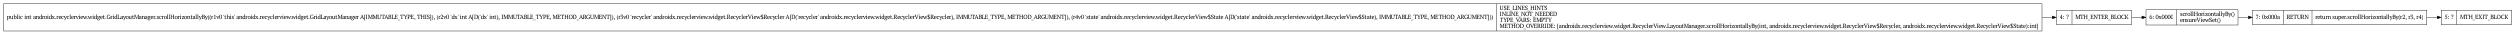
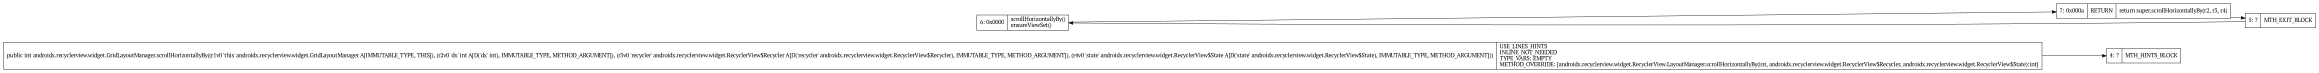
node "4: ?": text "MTH_ENTER_BLOCK" -> "MTH_HINTS_BLOCK"
edge "4: ?" -> "6: 0x0000": now "5: ?" -> "6: 0x0000"
